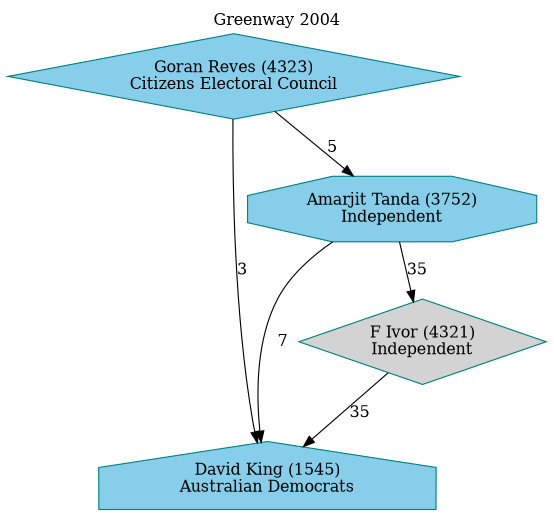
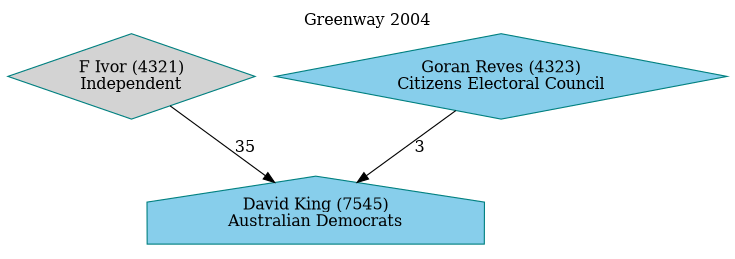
node "Amarjit Tanda (3752) Independent": removed
node "David King (1545) Australian Democrats": label "David King (1545) Australian Democrats" -> "David King (7545) Australian Democrats"
